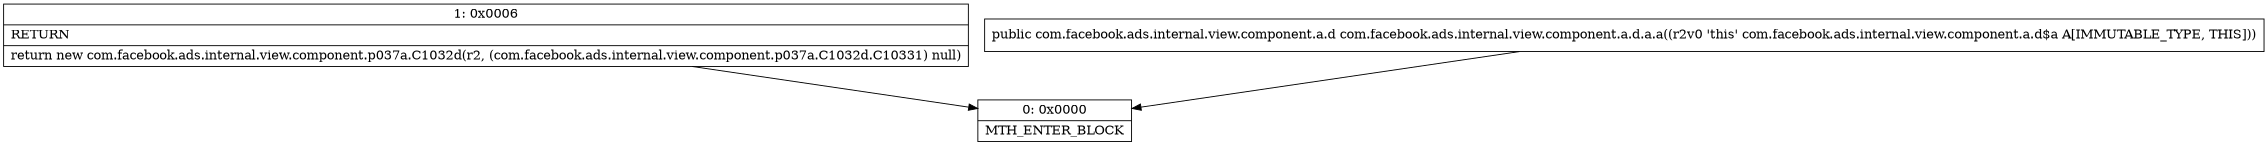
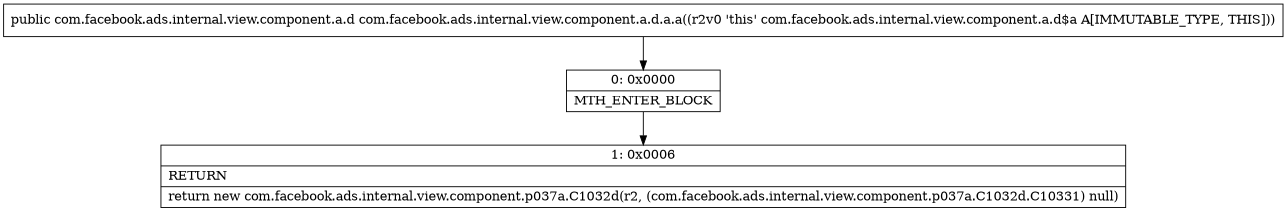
edge "1: 0x0006" -> "0: 0x0000": reversed
